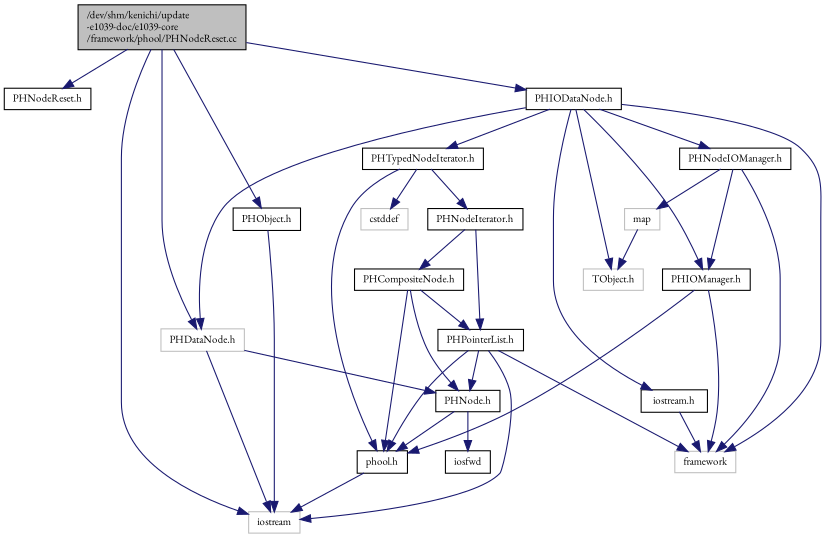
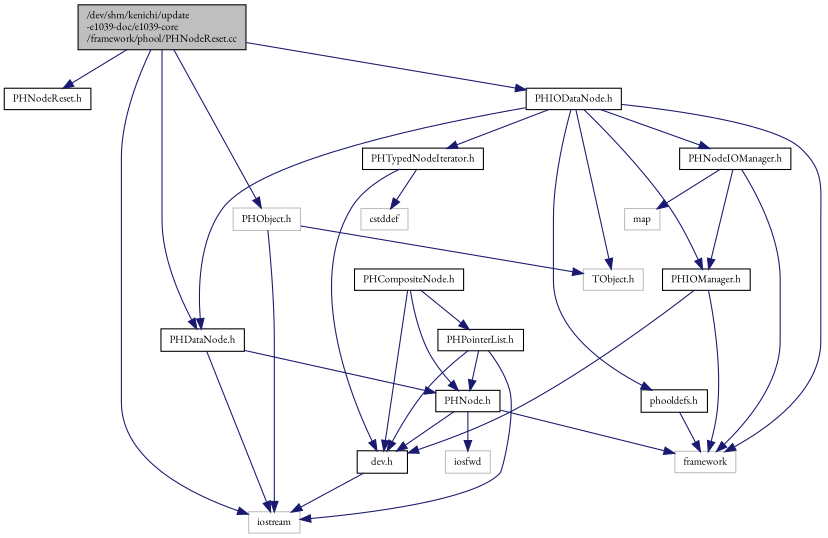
node "PHObject.h": color black -> grey75
node "PHNodeIterator.h": removed
edge "map" -> "TObject.h": now "PHObject.h" -> "TObject.h"
node "PHDataNode.h": color grey75 -> black
edge "PHPointerList.h" -> "framework": now "PHNode.h" -> "framework"
node "iostream.h": label "iostream.h" -> "phooldefs.h"
node "phool.h": label "phool.h" -> "dev.h"
node "iosfwd": color black -> grey75
